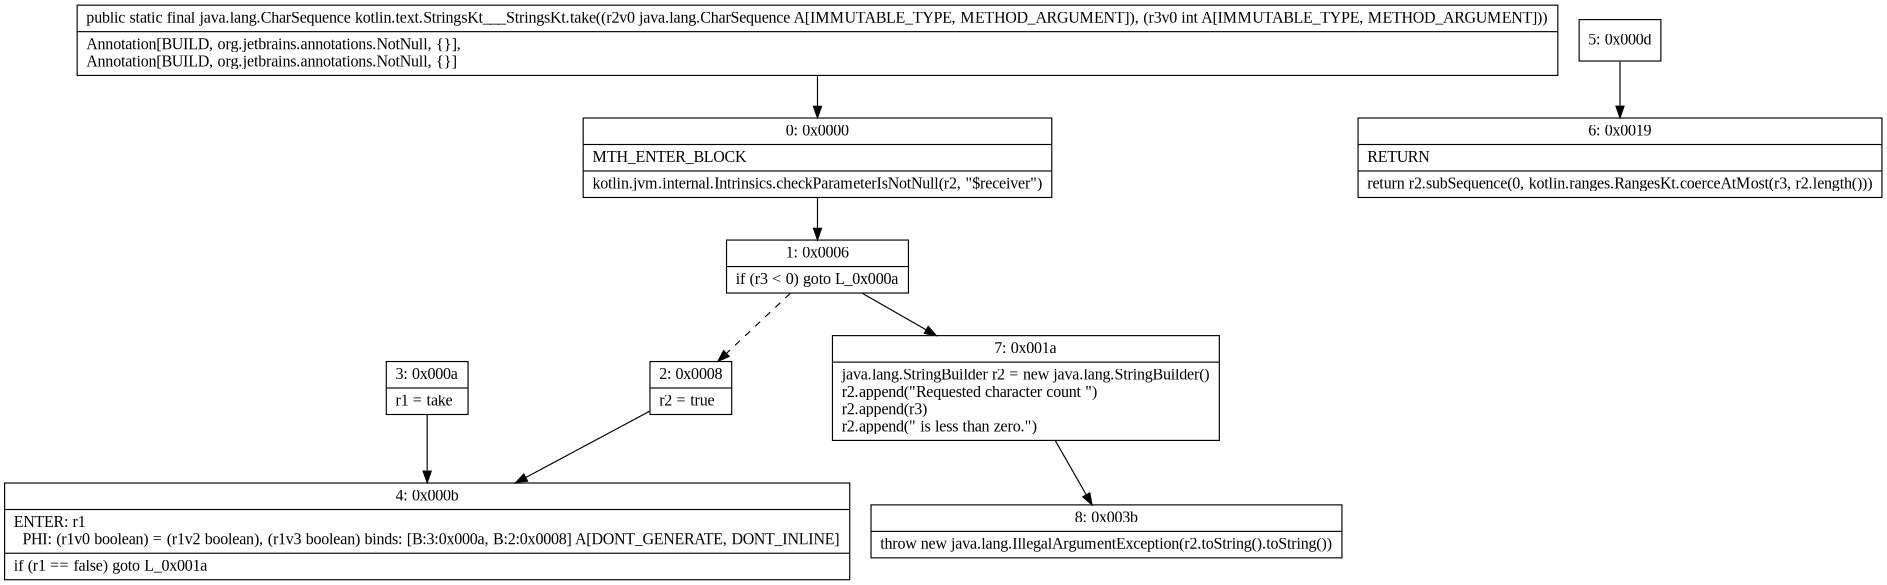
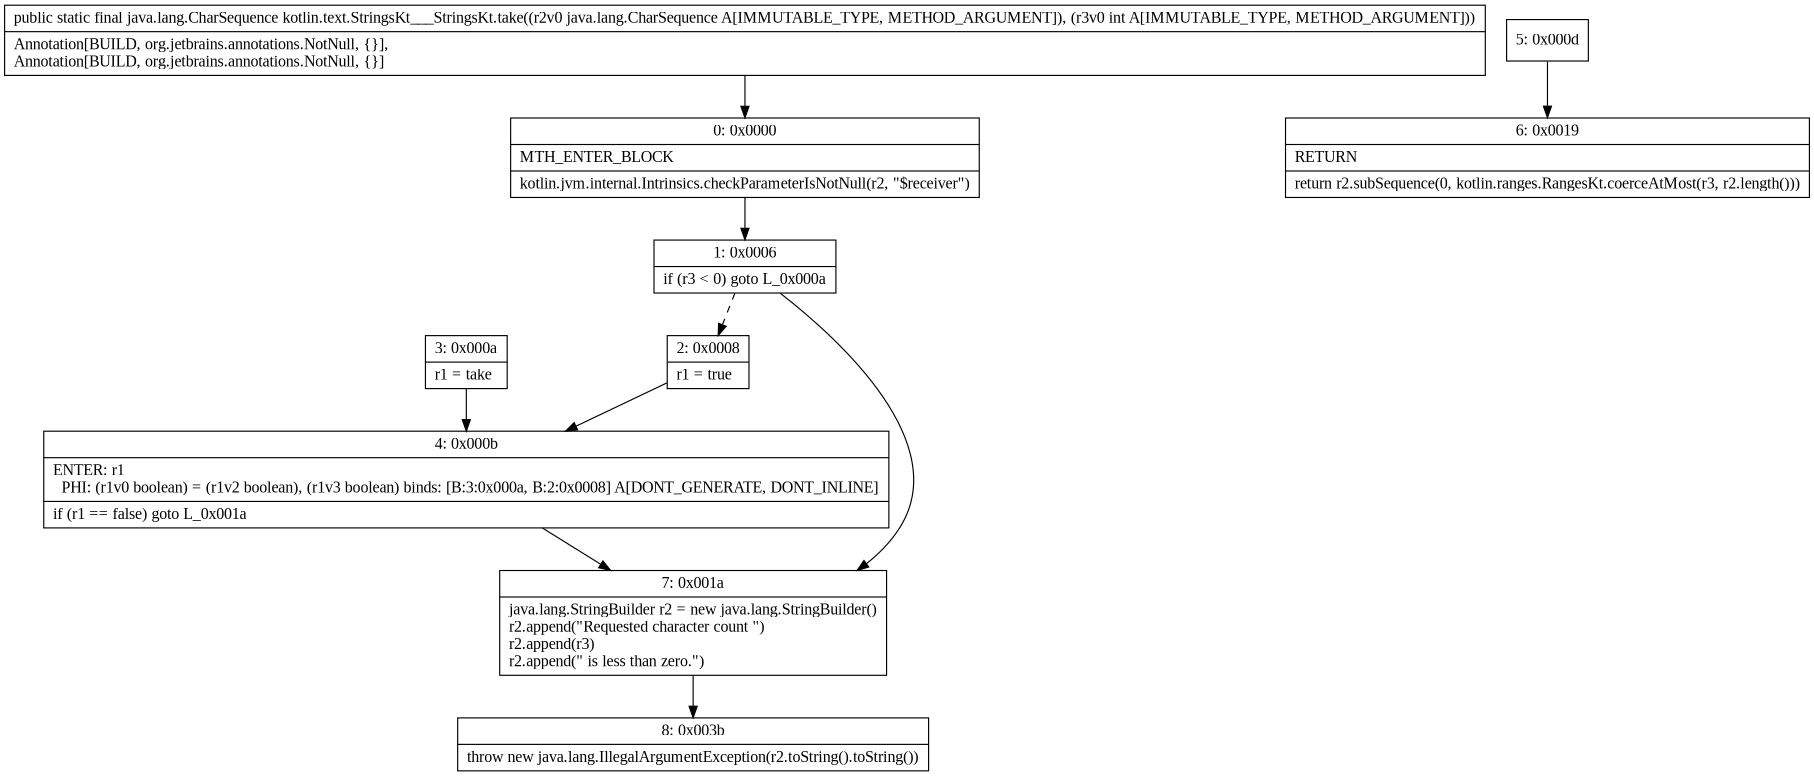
node "2: 0x0008": text "r2 = true" -> "r1 = true"
edge "4: 0x000b" -> "7: 0x001a": added
